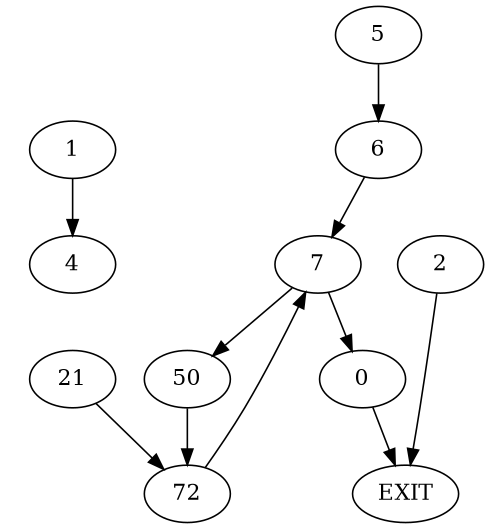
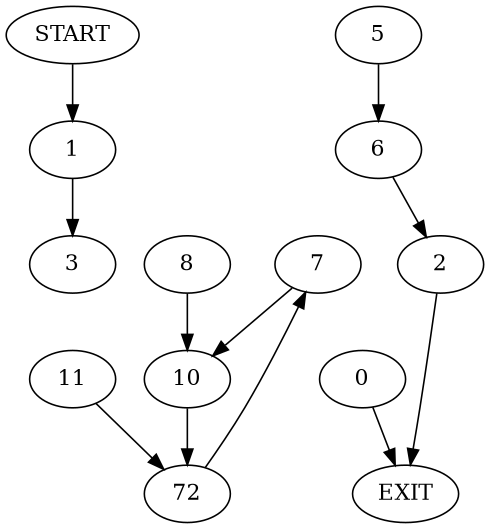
node "START": added
edge "6" -> "7": now "6" -> "2"
node "4": label "4" -> "3"
node "8": added
edge "7" -> "0": removed
node "21": label "21" -> "11"
node "50": label "50" -> "10"
